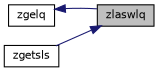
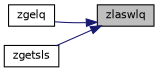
edge "zlaswlq" -> "zgelq": reversed
